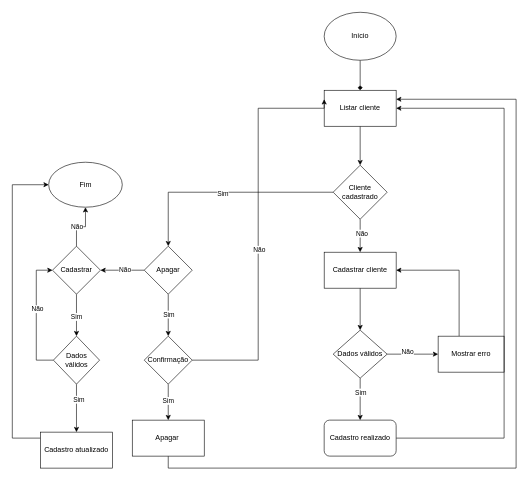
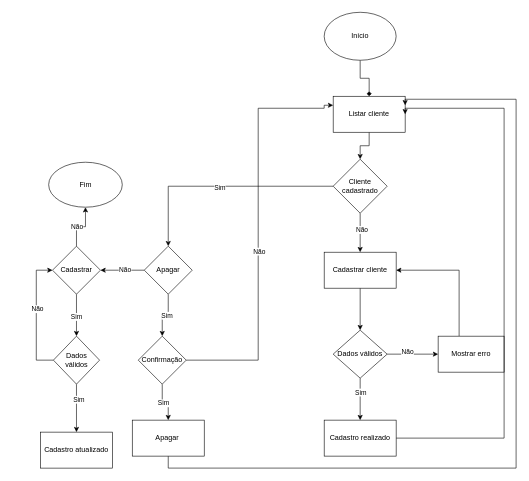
node "Listar cliente": moved (360, 108) -> (369, 114)
node "Cliente cadastrado": moved (360, 192) -> (360, 186)
node "Confirmação": moved (168, 360) -> (162, 360)
edge "Cadastro atualizado" -> "Fim": removed
node "Cadastro realizado": shape rounded rectangle -> rectangle
